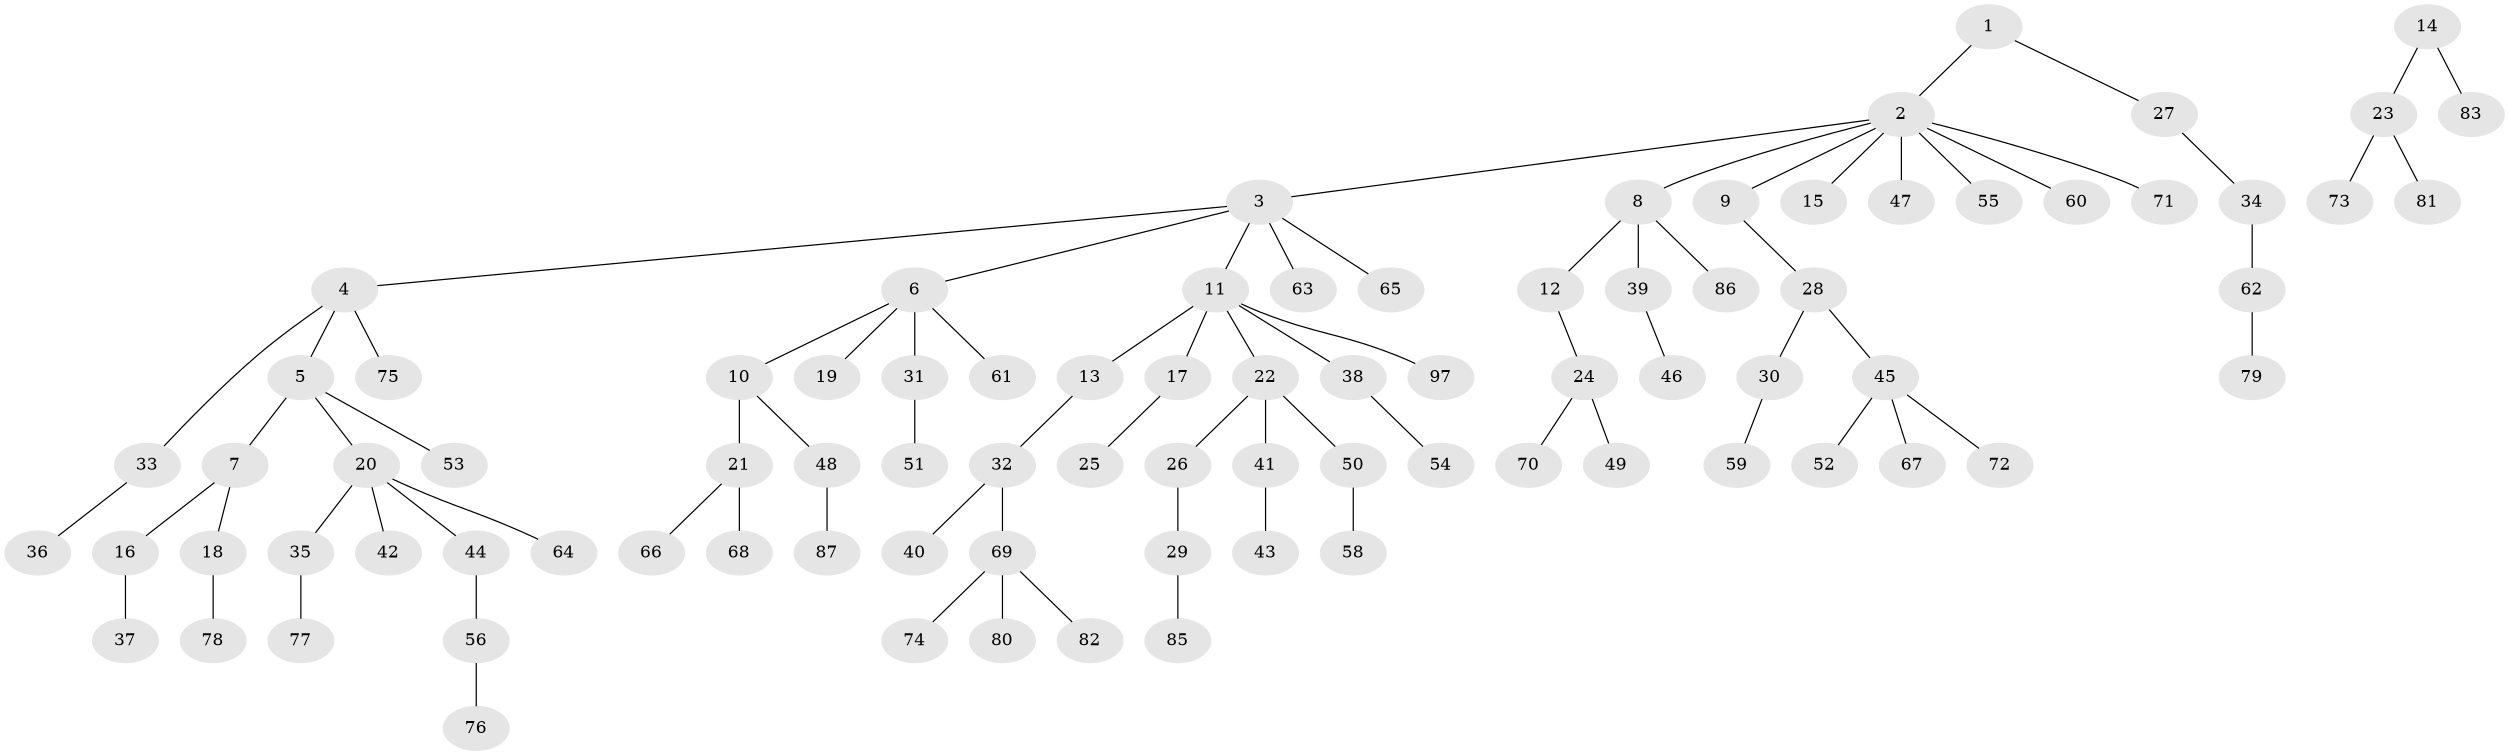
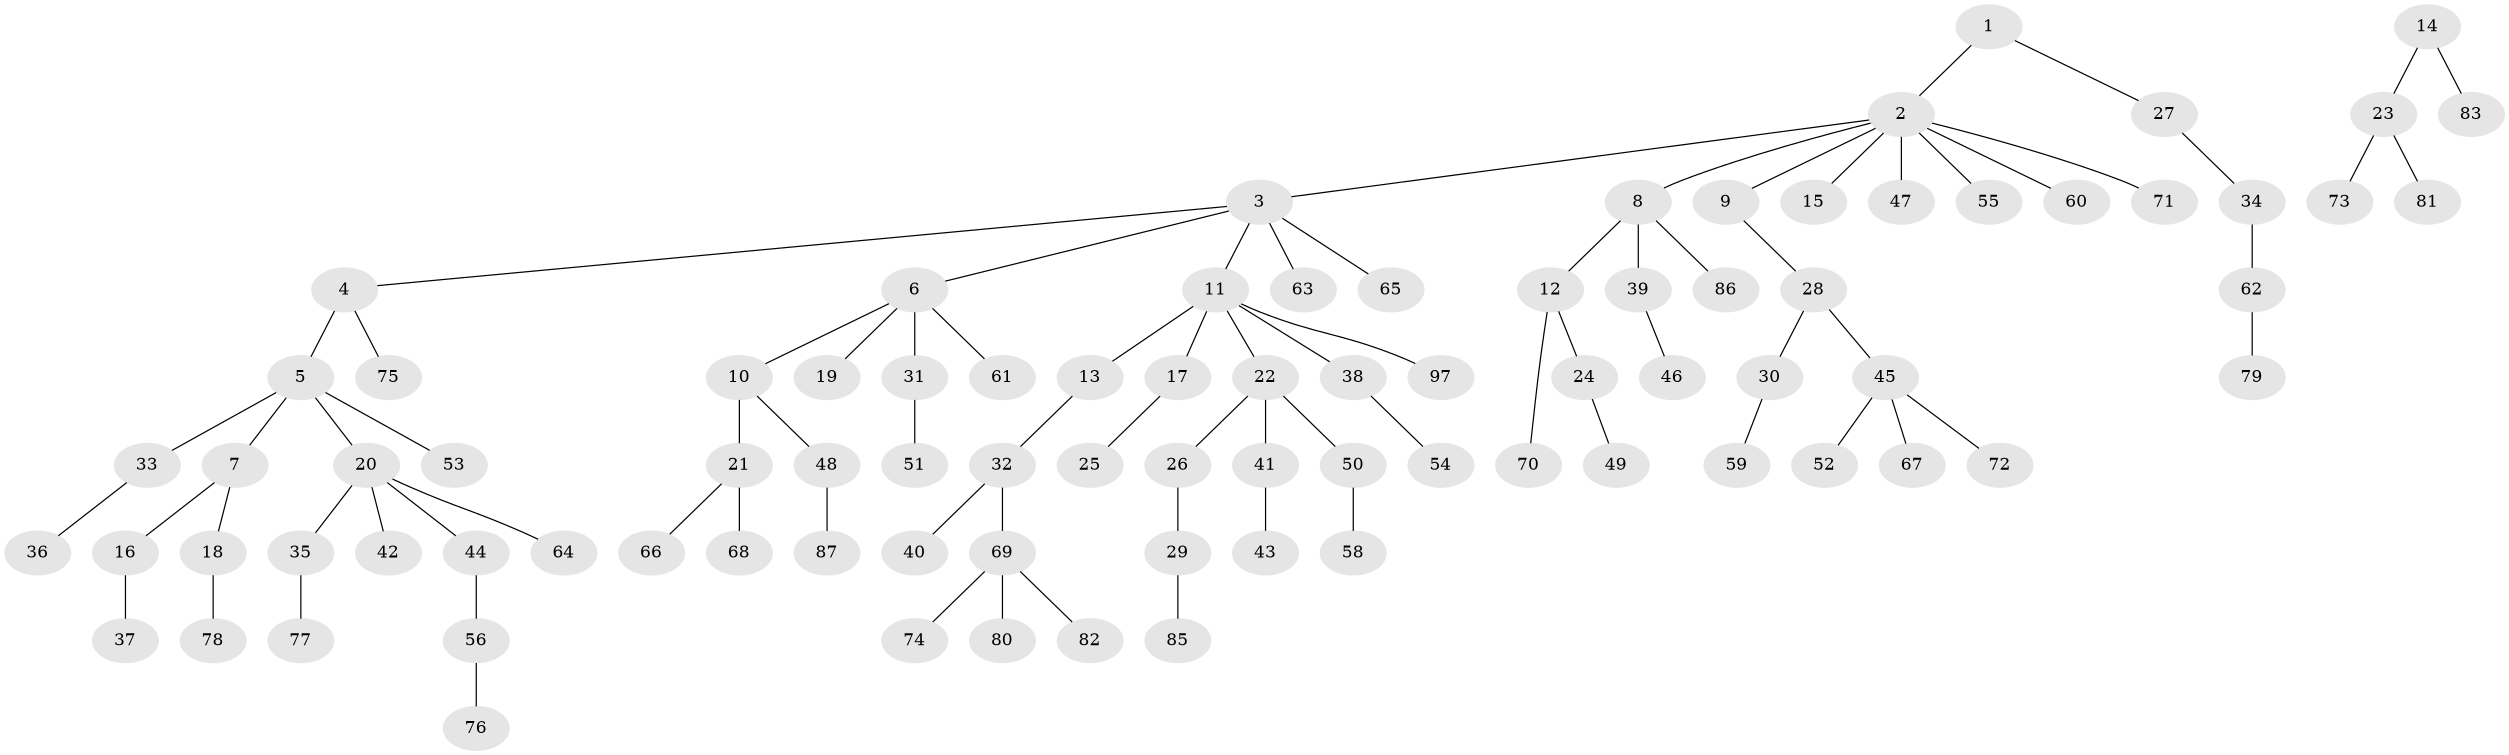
edge "4" -- "33": now "5" -- "33"
edge "24" -- "70": now "12" -- "70"
